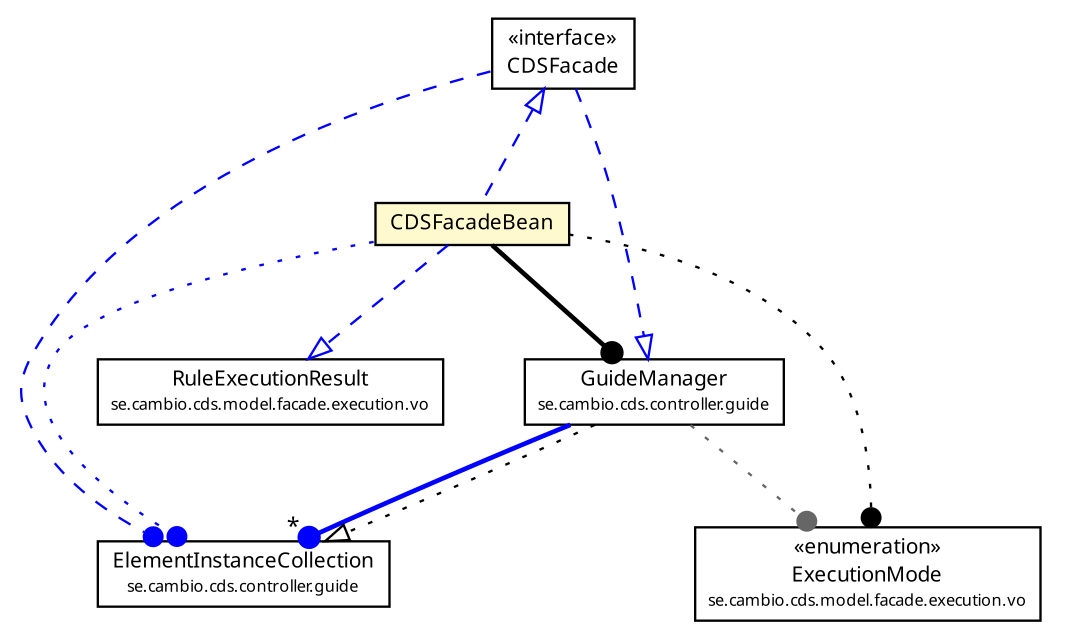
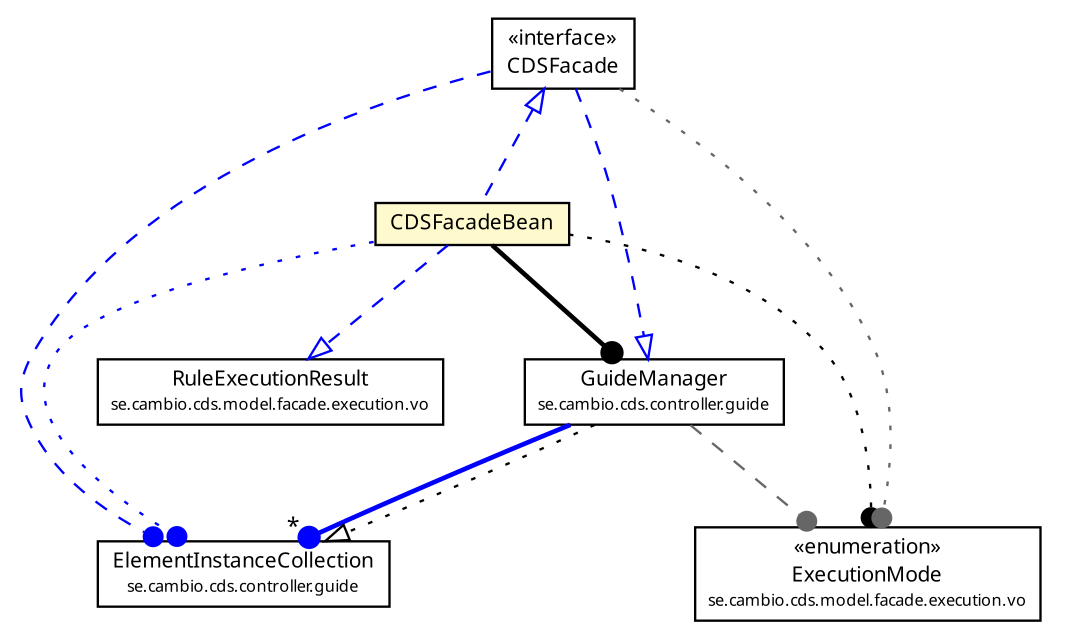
edge "CDSFacade" -> "ExecutionMode": added
edge "GuideManager" -> "ExecutionMode": style dotted -> dashed
